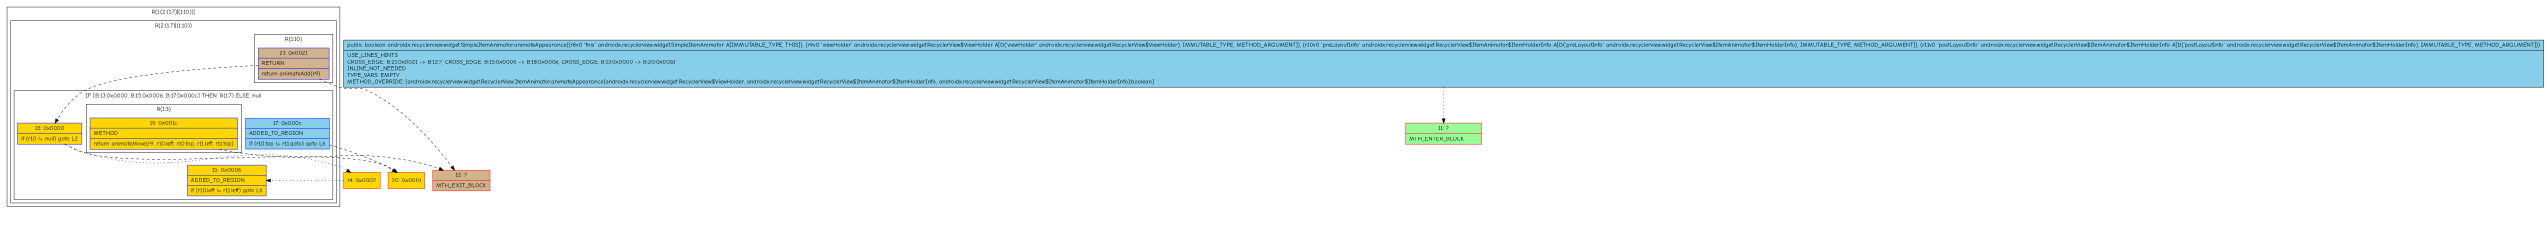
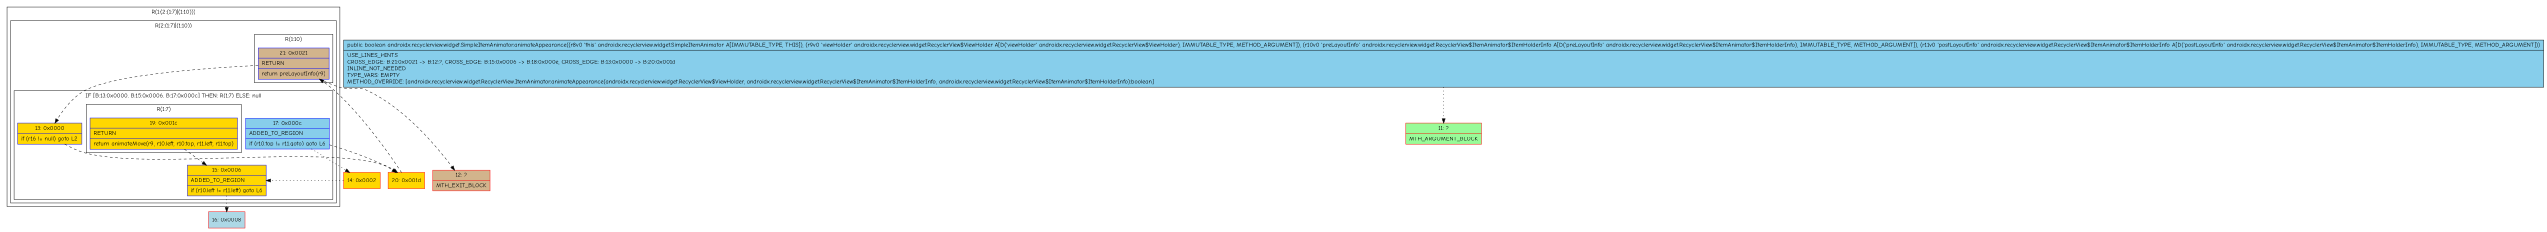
node "21: 0x0021": text "return animateAdd(r9)" -> "return preLayoutInfo(r9)"
cluster "R(1:3)": label "R(1:3)" -> "R(1:7)"
edge "20: 0x001d" -> "21: 0x0021": added
node "19: 0x001c": text "METHOD" -> "RETURN"
node "13: 0x0000": text "if (r10 != null) goto L2" -> "if (r16 != null) goto L2"
node "11: ?": text "MTH_ENTER_BLOCK" -> "MTH_ARGUMENT_BLOCK"
edge "19: 0x001c" -> "12: ?": now "19: 0x001c" -> "15: 0x0006"
edge "13: 0x0000" -> "14: 0x0002": now "17: 0x000c" -> "14: 0x0002"
node "16: 0x0008": added
